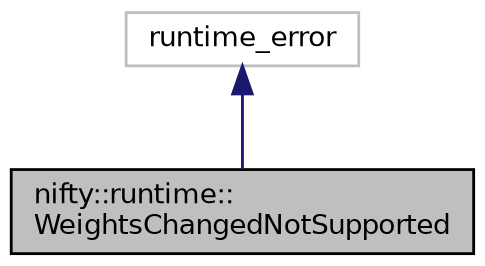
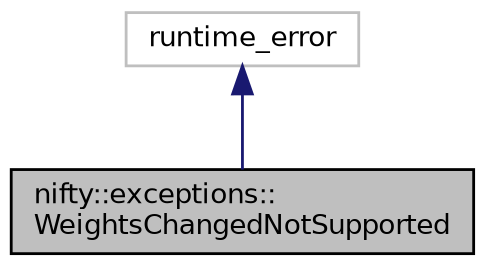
node "nifty::runtime:: WeightsChangedNotSupported": label "nifty::runtime:: WeightsChangedNotSupported" -> "nifty::exceptions:: WeightsChangedNotSupported"
